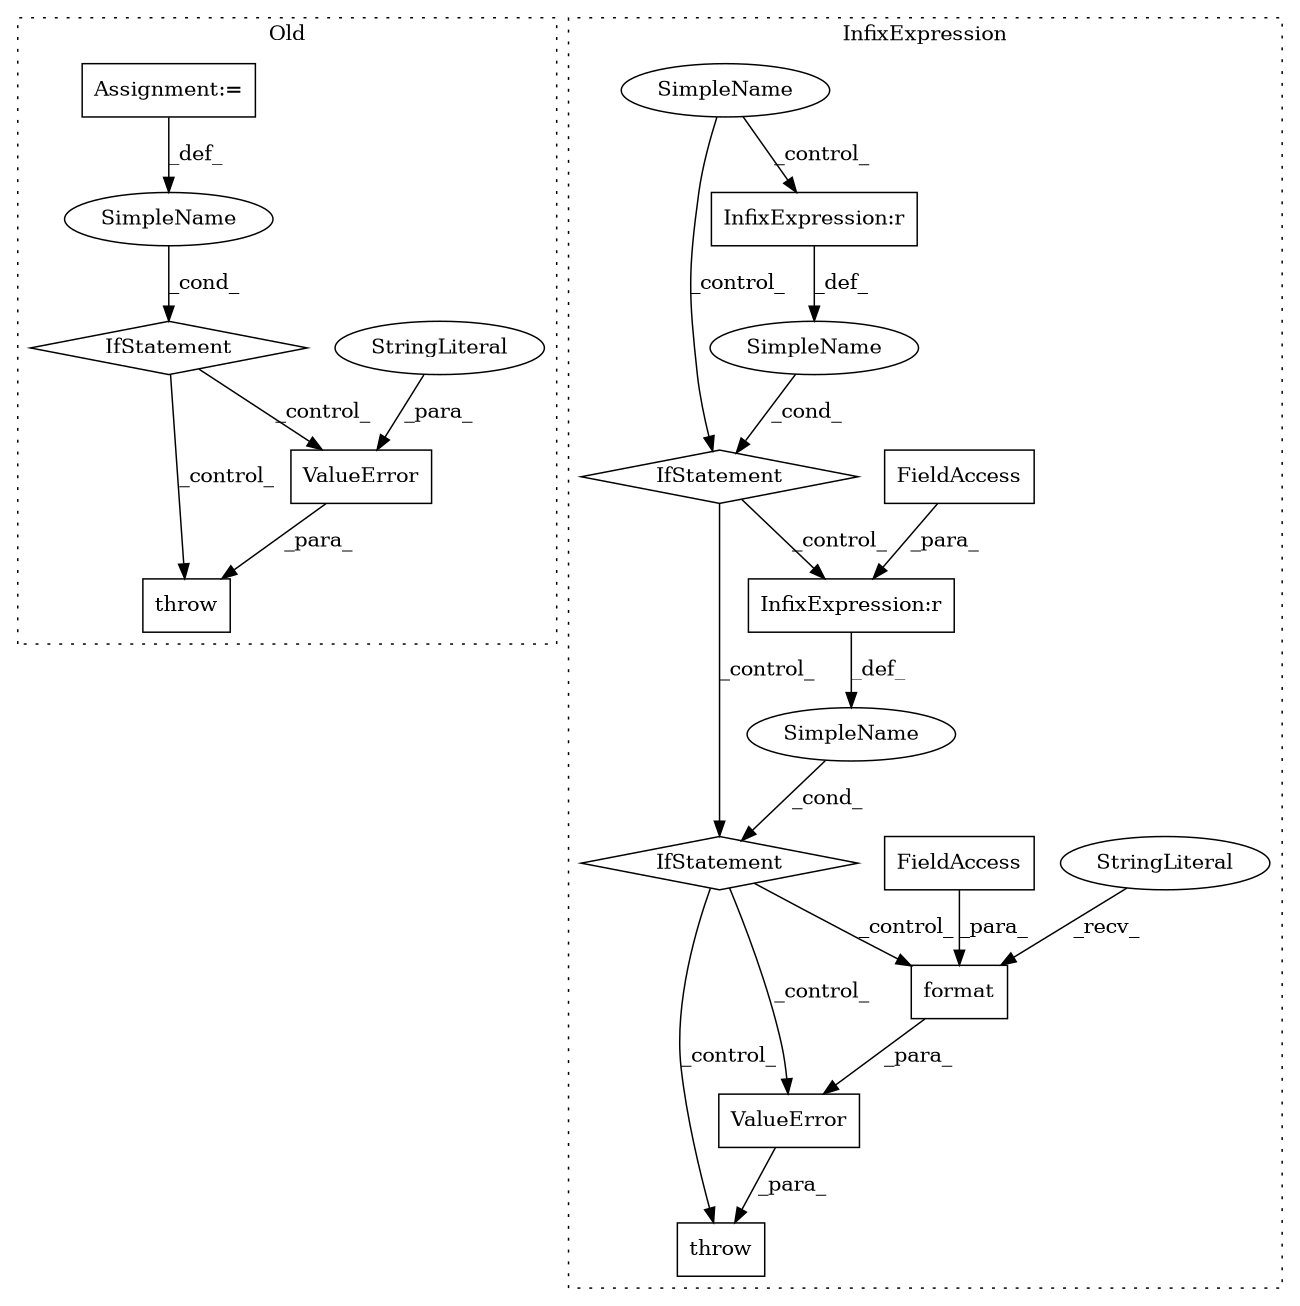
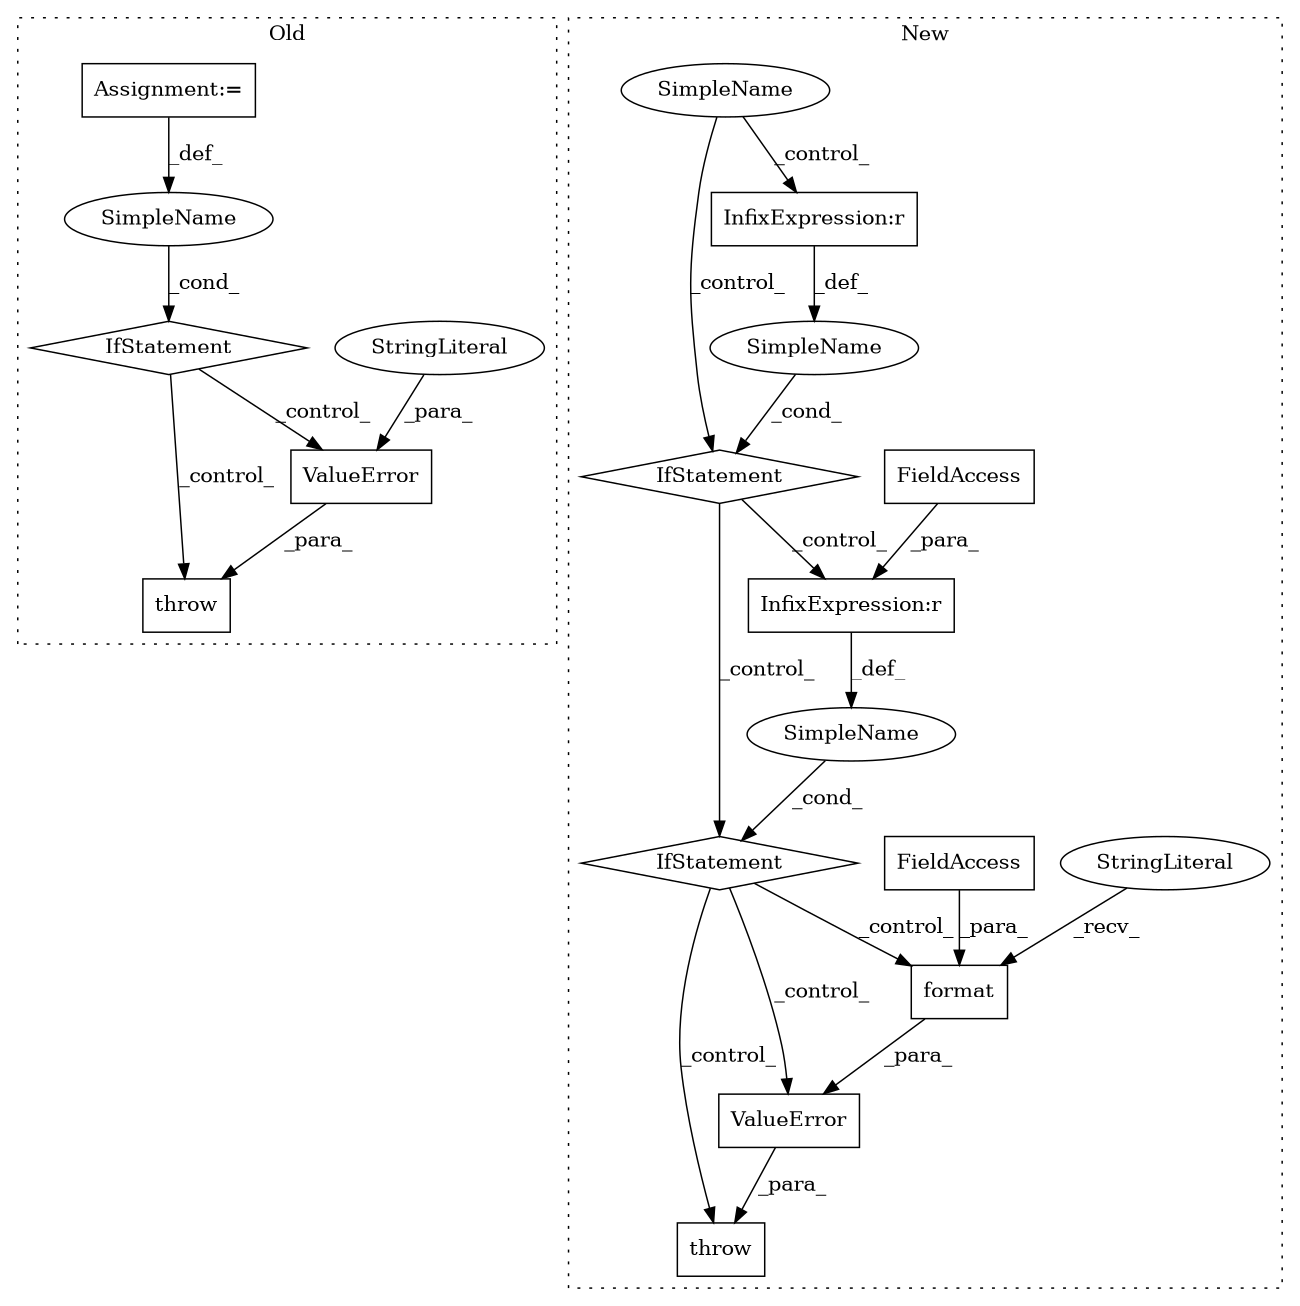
cluster "InfixExpression": label "InfixExpression" -> "New"
